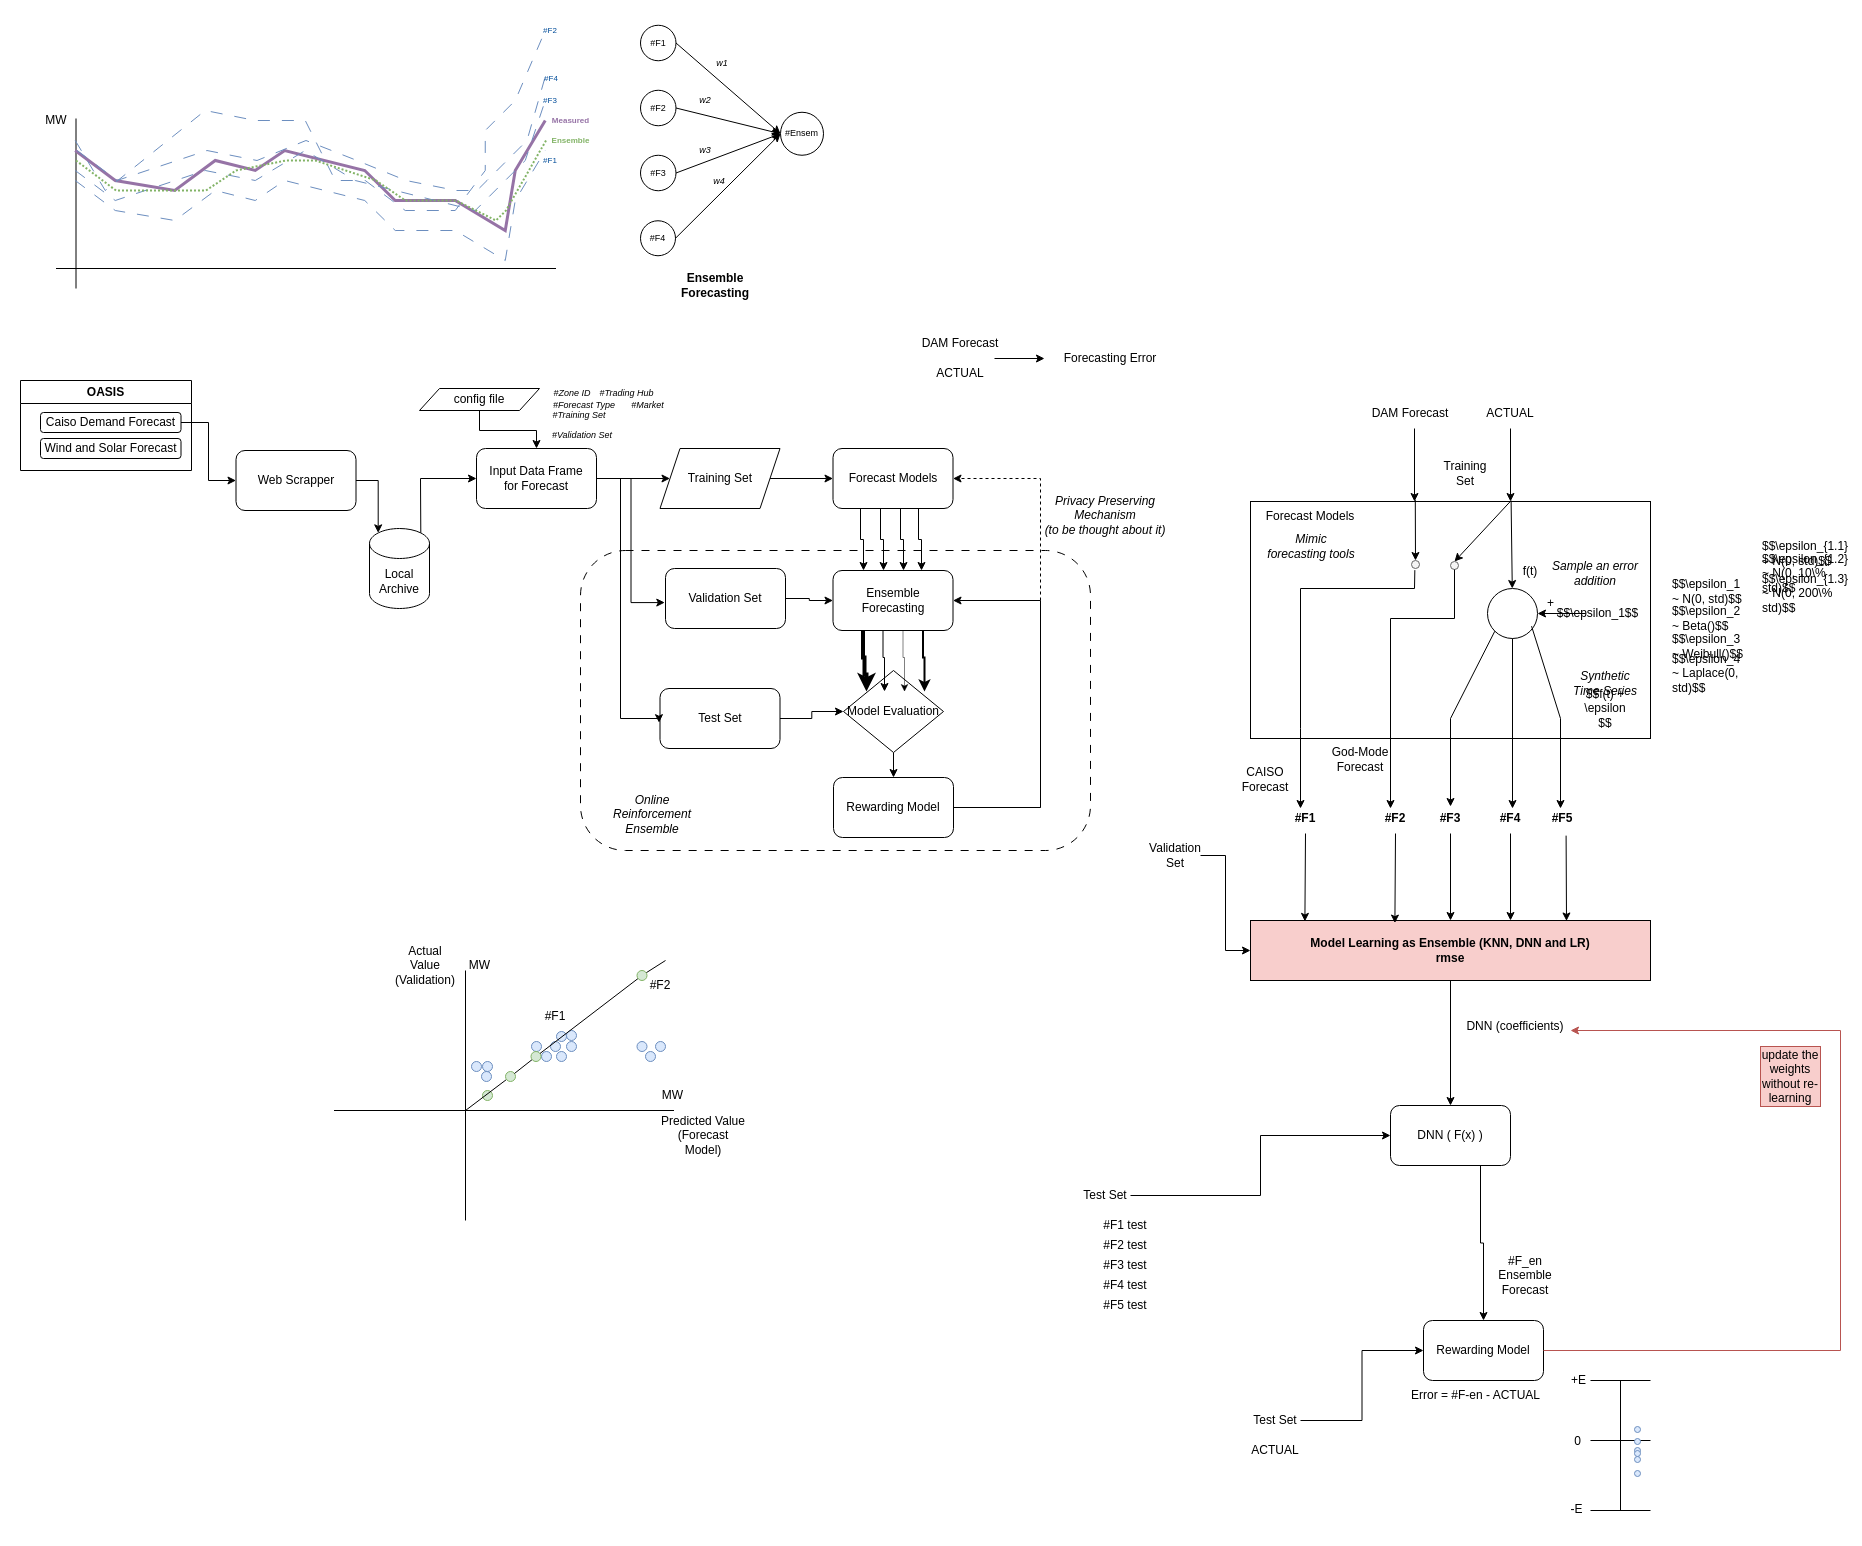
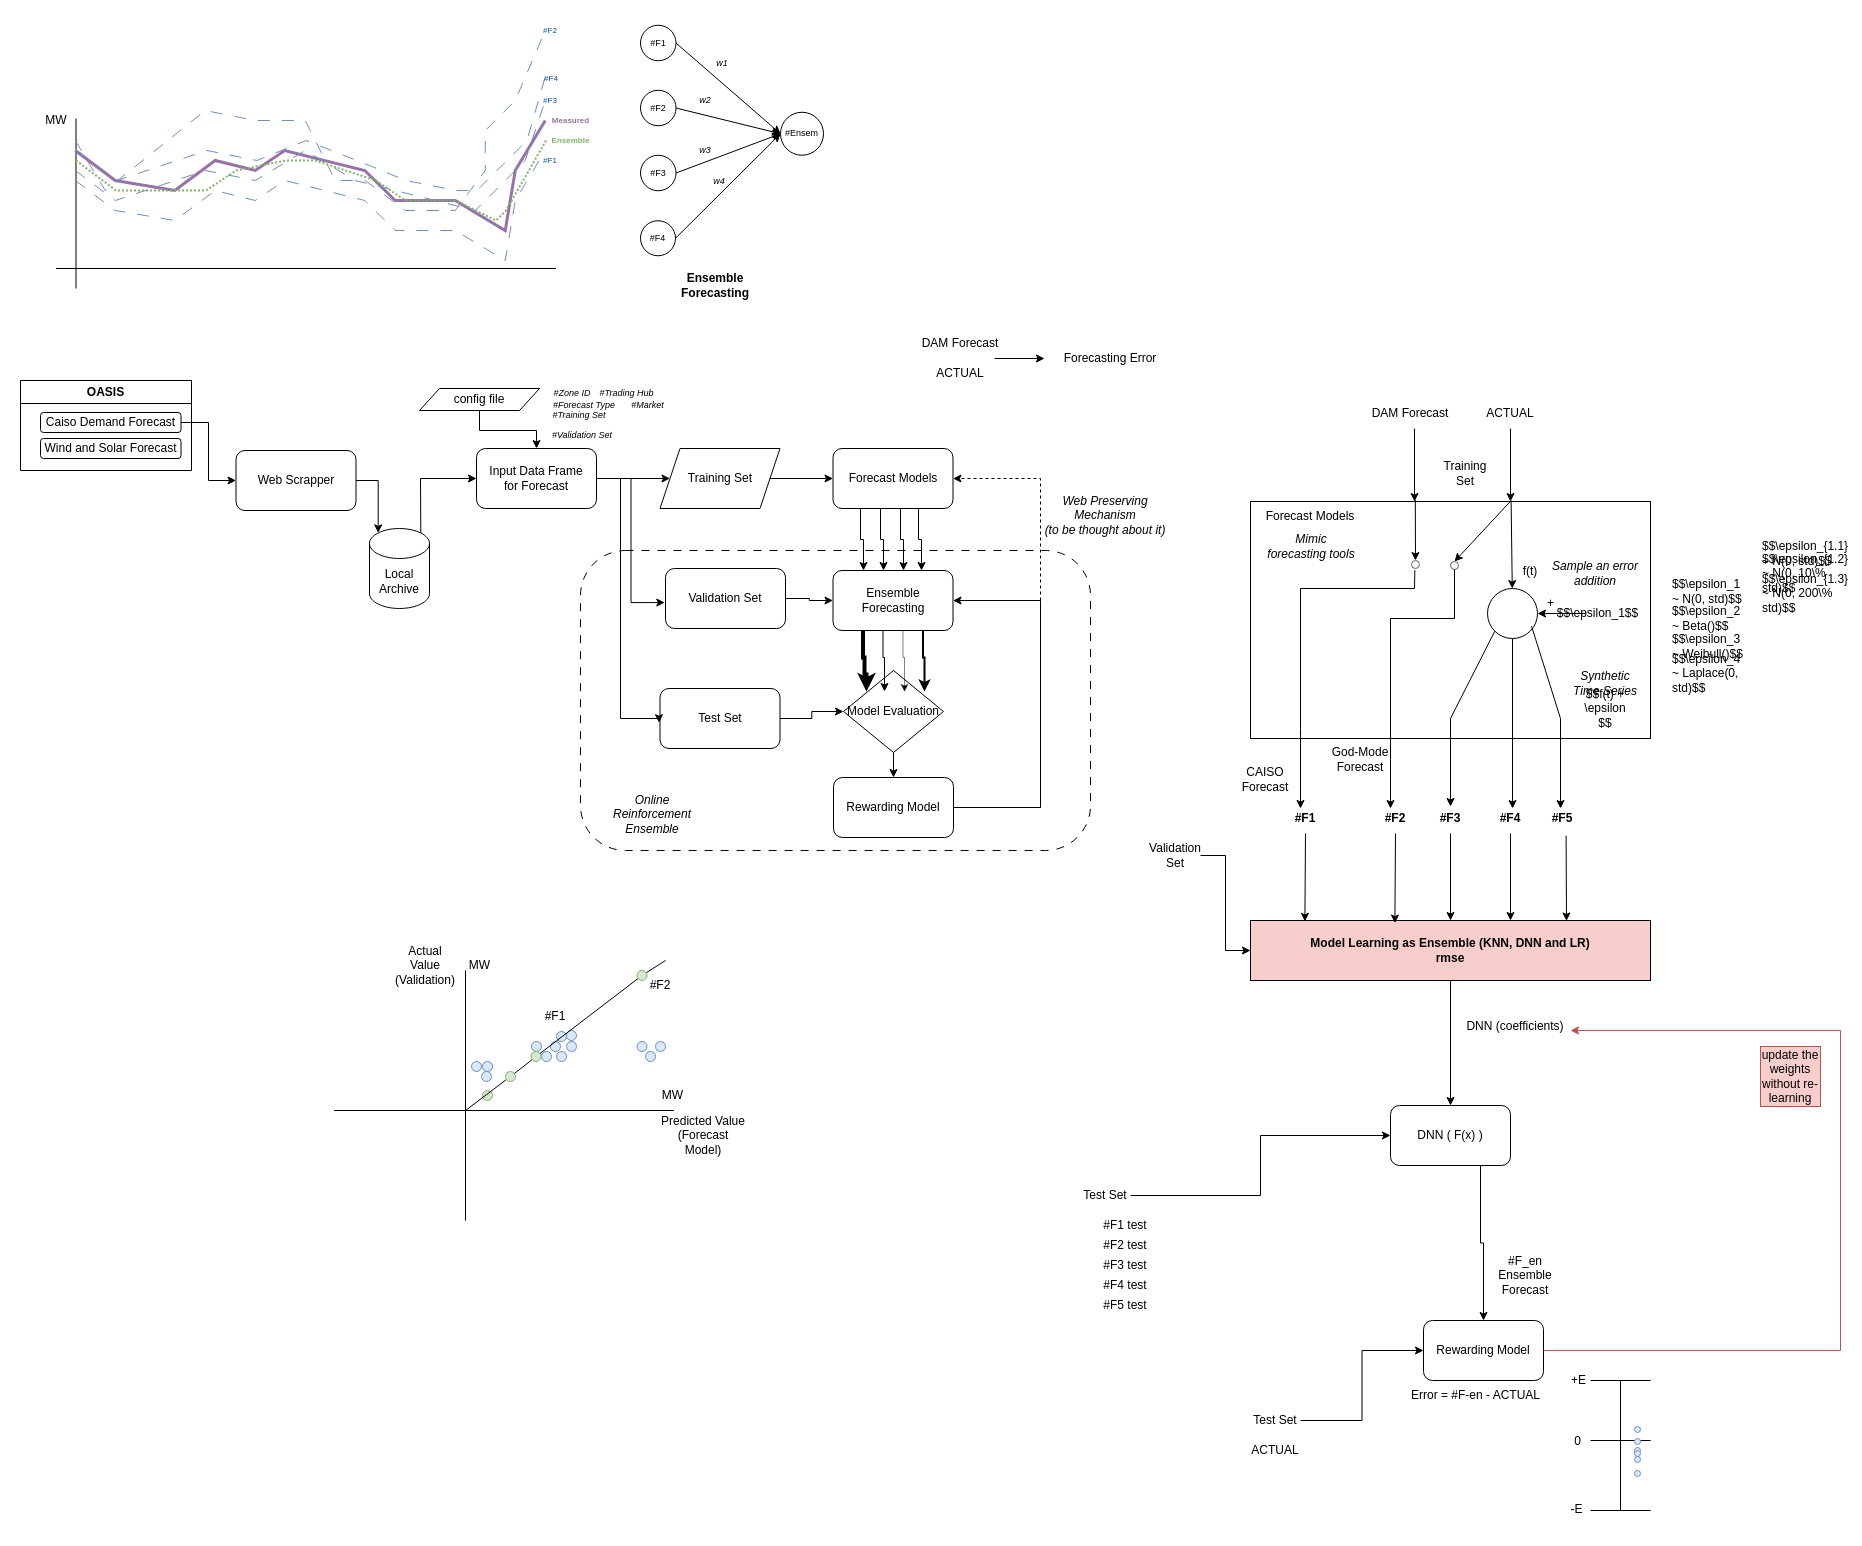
node "Privacy Preserving Mechanism (to be thought about it)": label "Privacy Preserving Mechanism (to be thought about it)" -> "Web Preserving Mechanism (to be thought about it)"
